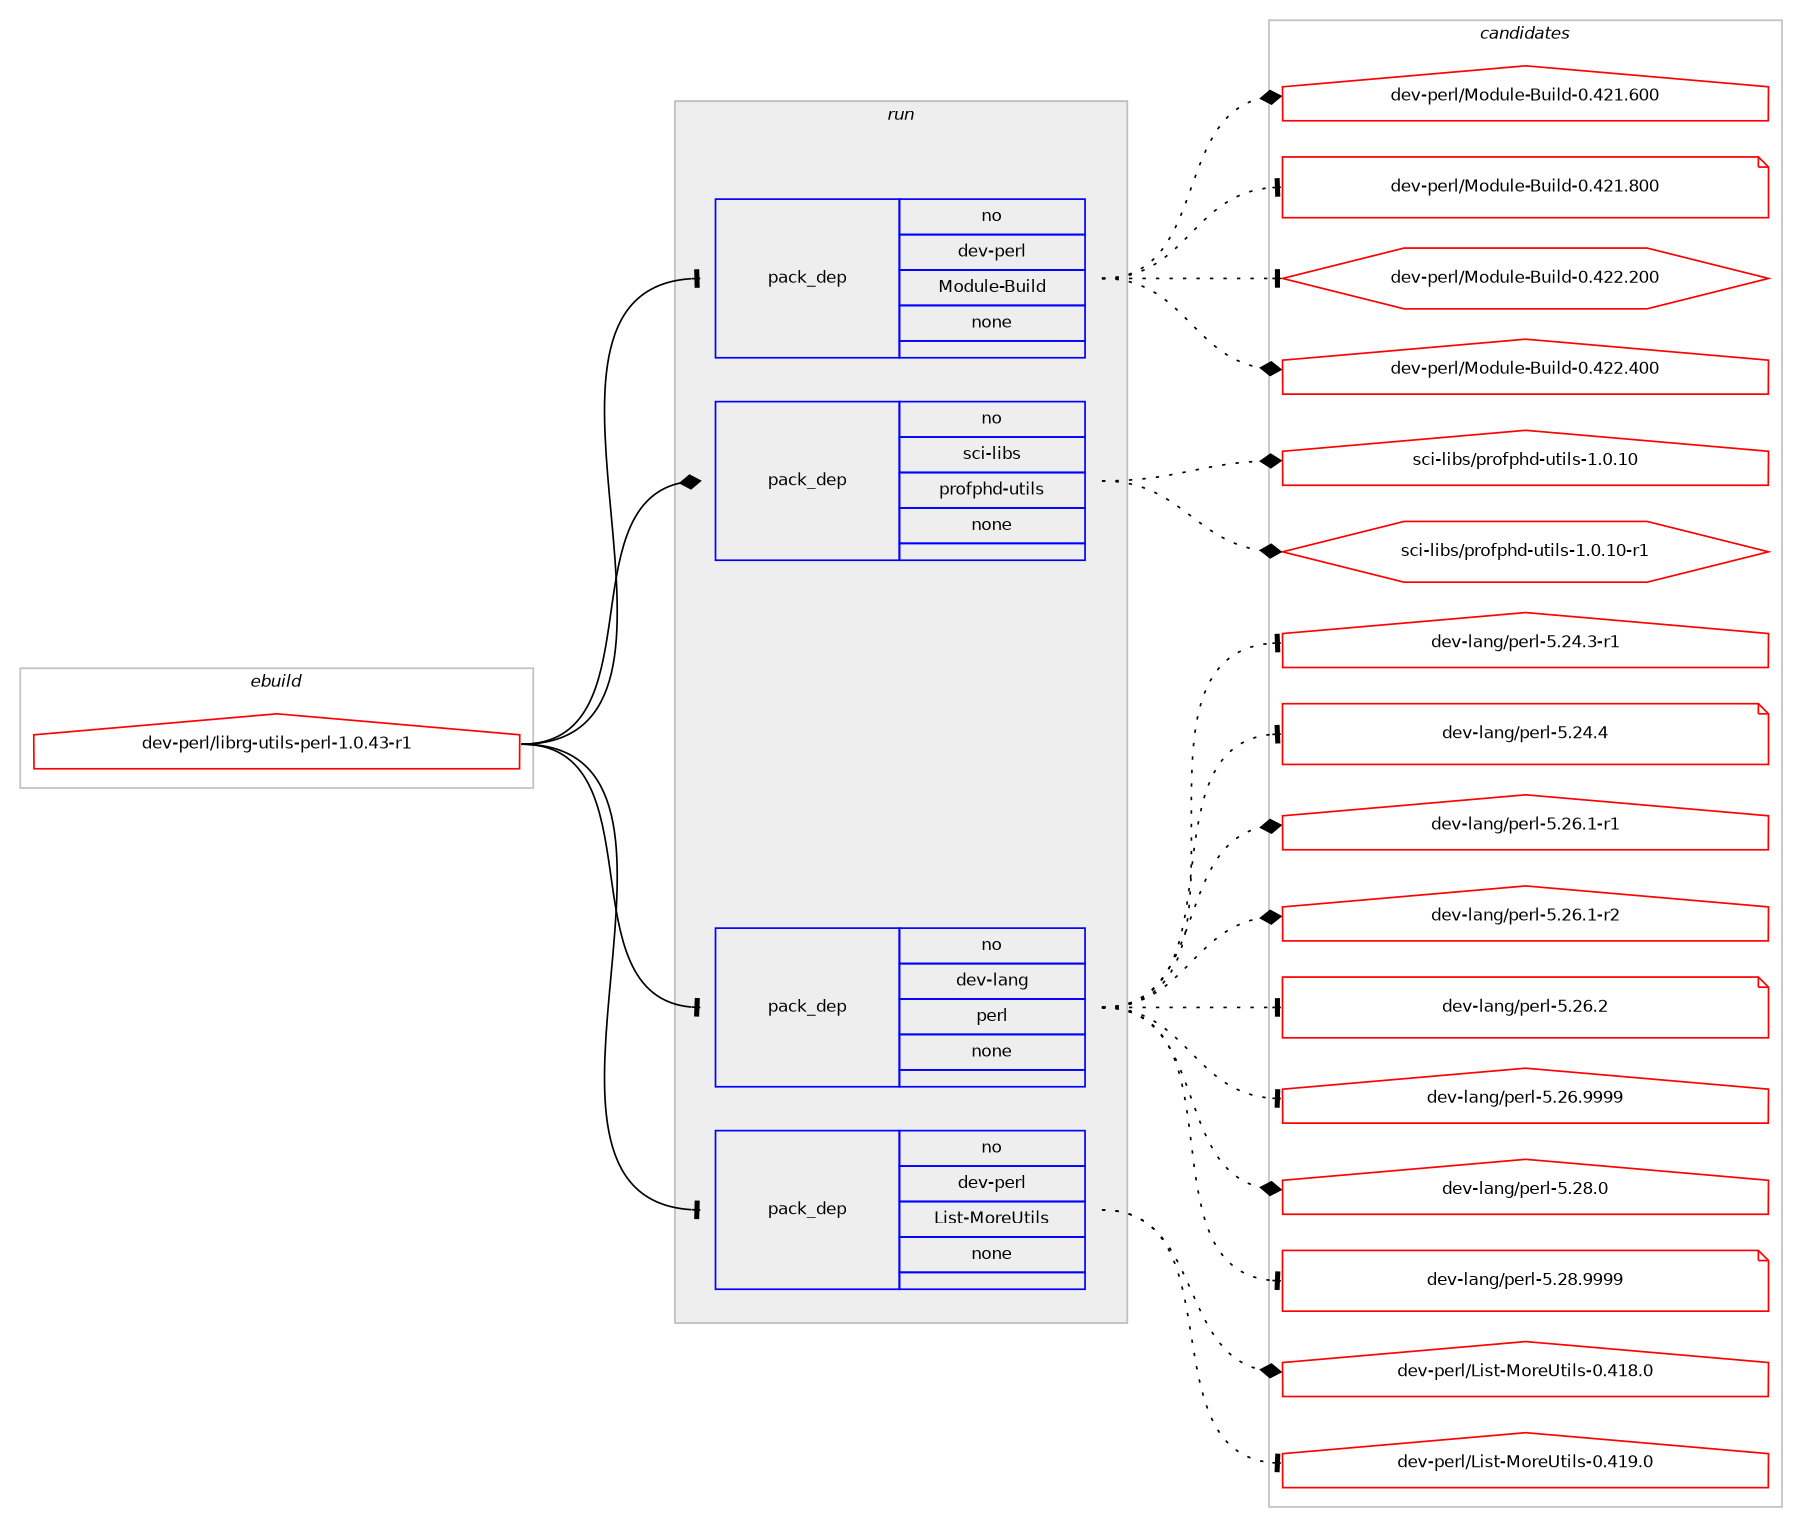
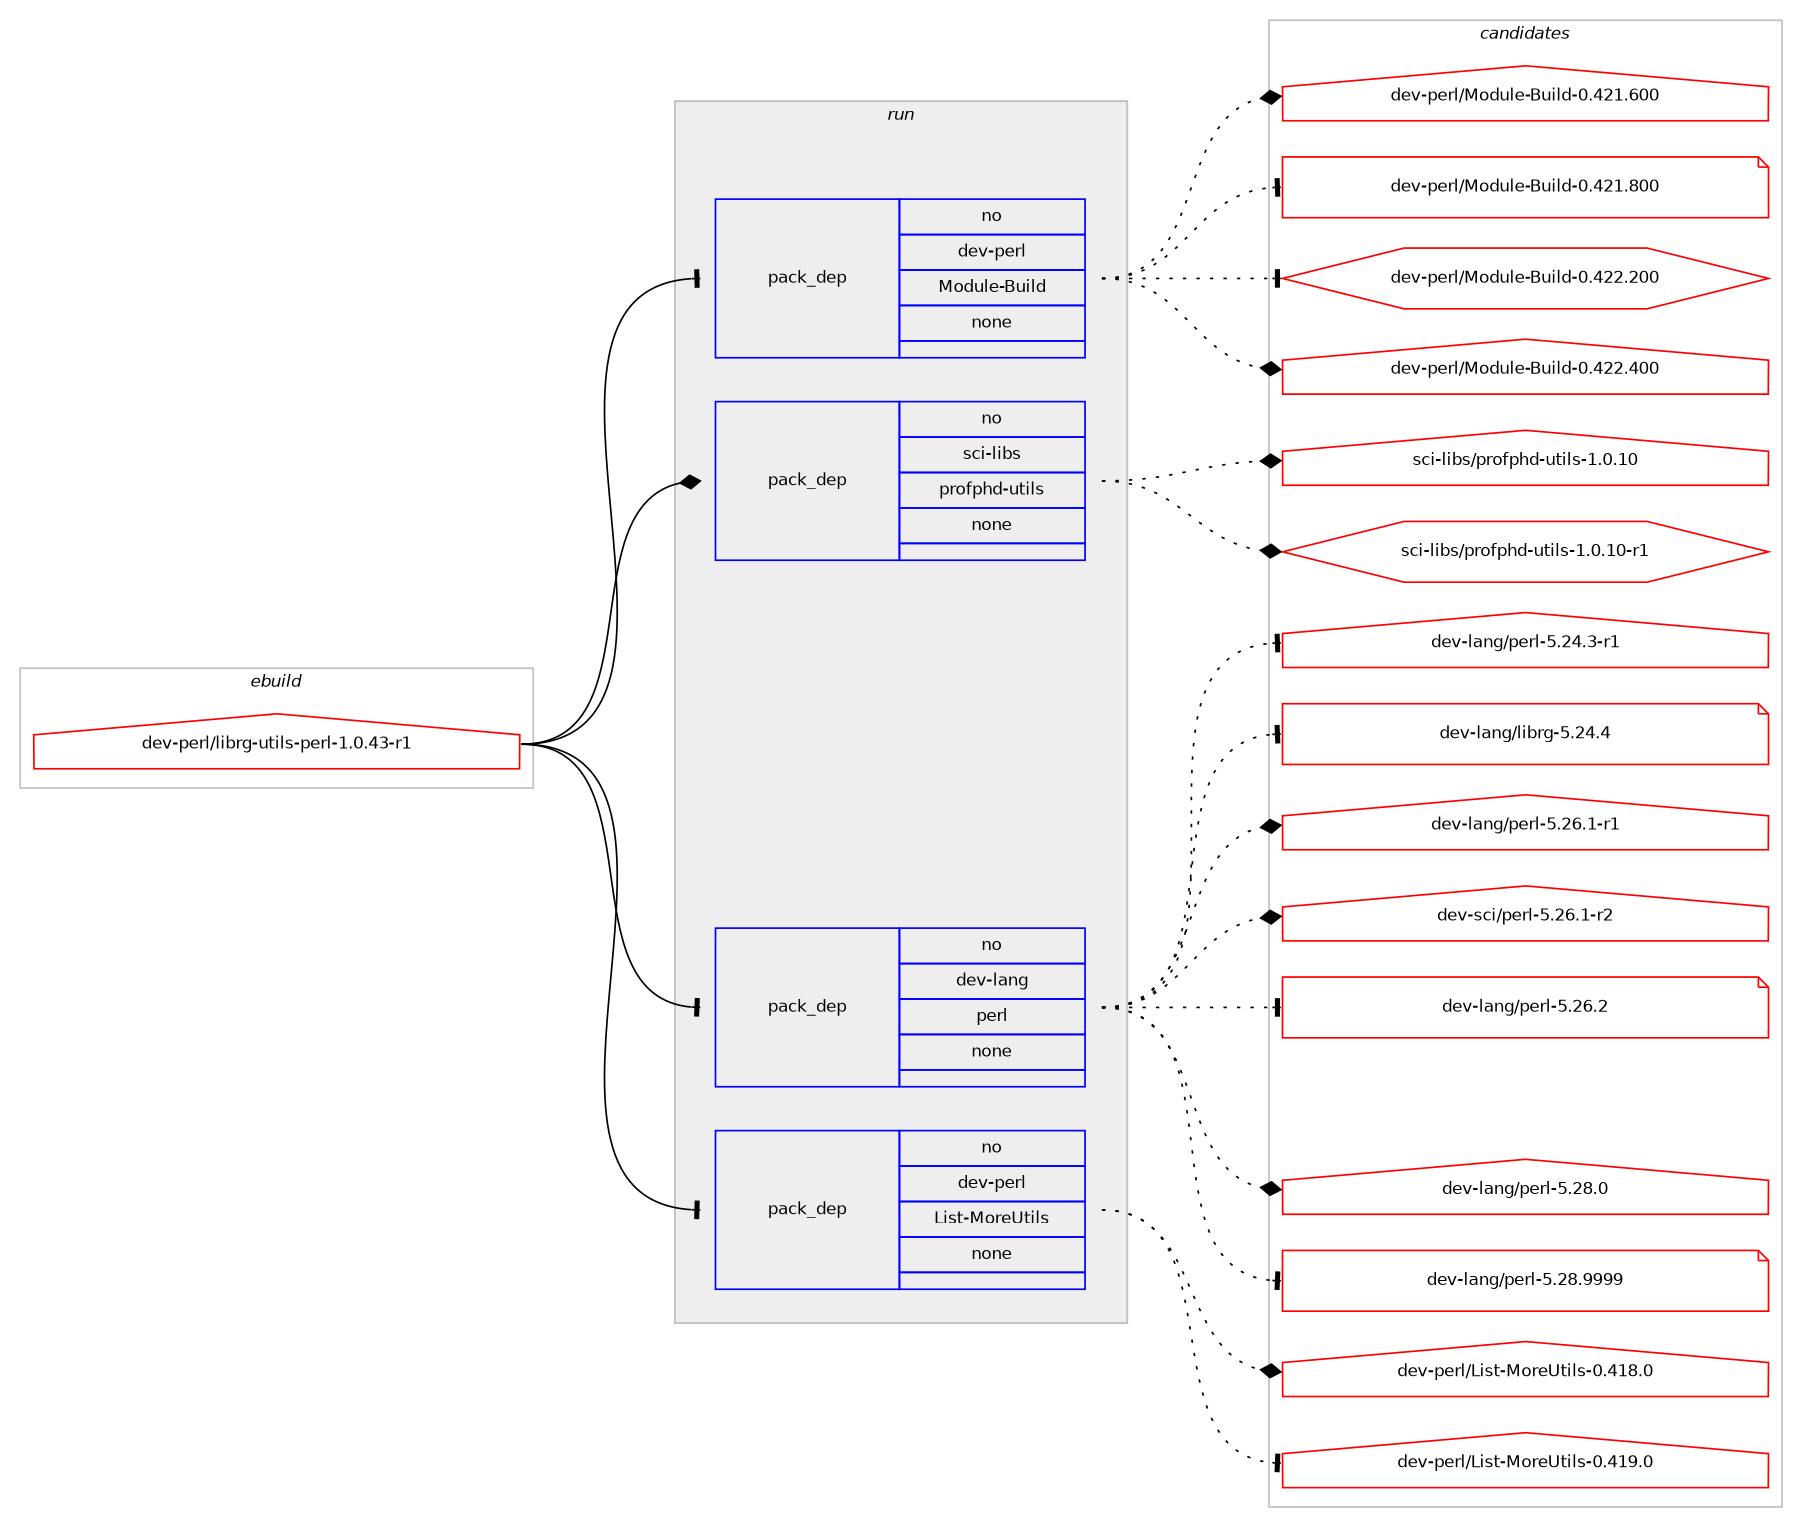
node "dev-lang/perl-5.24.4": label "dev-lang/perl-5.24.4" -> "dev-lang/librg-5.24.4"
node "dev-lang/perl-5.26.1-r2": label "dev-lang/perl-5.26.1-r2" -> "dev-sci/perl-5.26.1-r2"
node "dev-lang/perl-5.26.9999": removed
